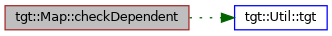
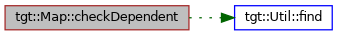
node "tgt::Util::tgt": label "tgt::Util::tgt" -> "tgt::Util::find"
